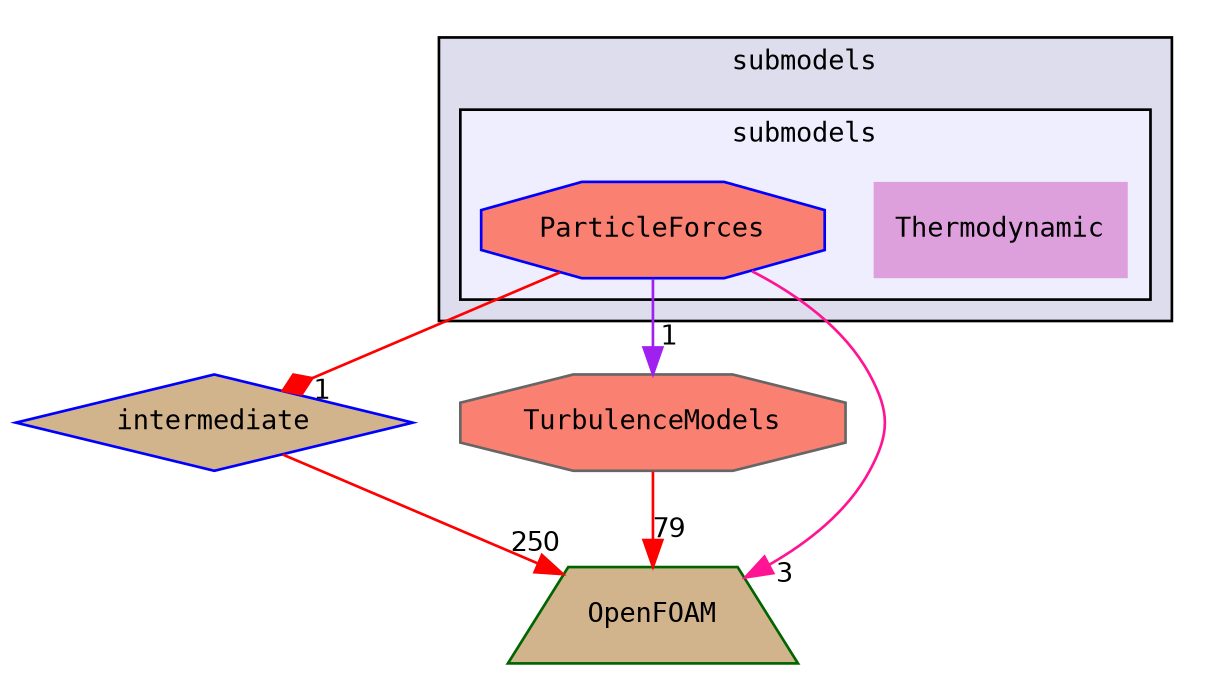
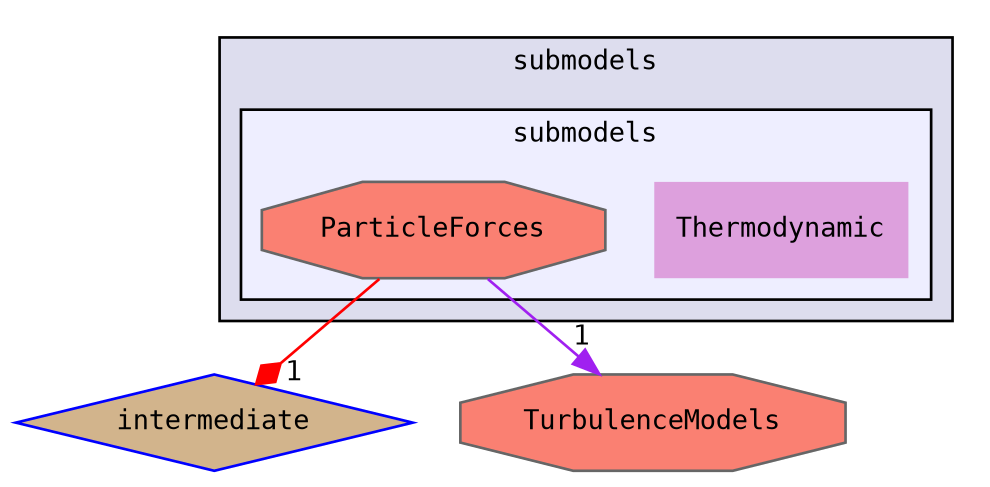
node "ParticleForces": color blue -> gray40
node "OpenFOAM": removed
